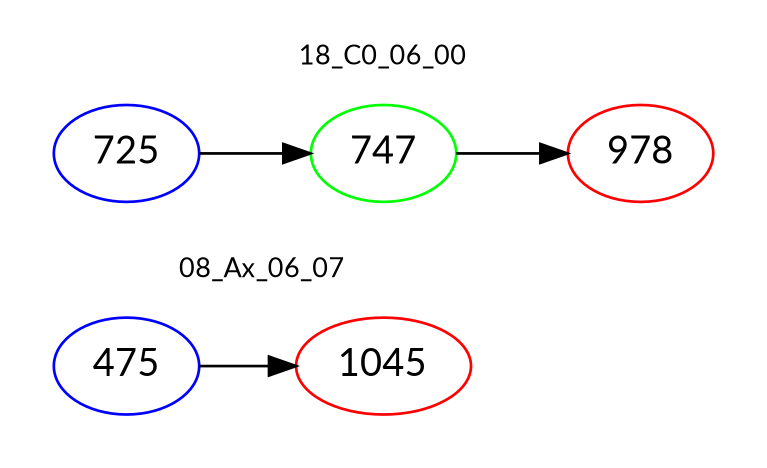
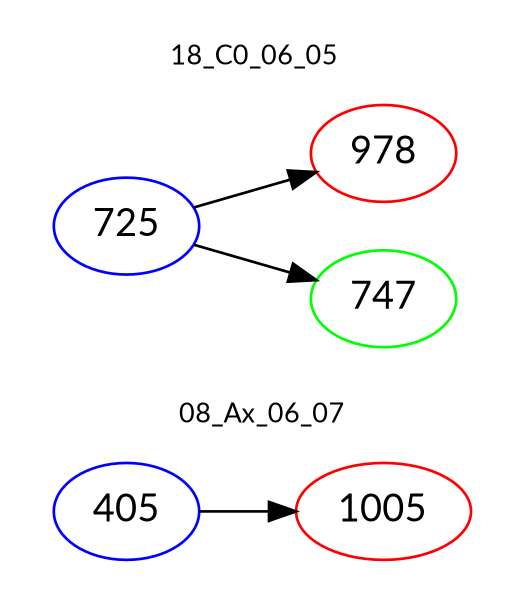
cluster "18_C0_06_00": label "18_C0_06_00" -> "18_C0_06_05"
edge "747" -> "978": now "725" -> "978"
node "475": label "475" -> "405"
node "1045": label "1045" -> "1005"
